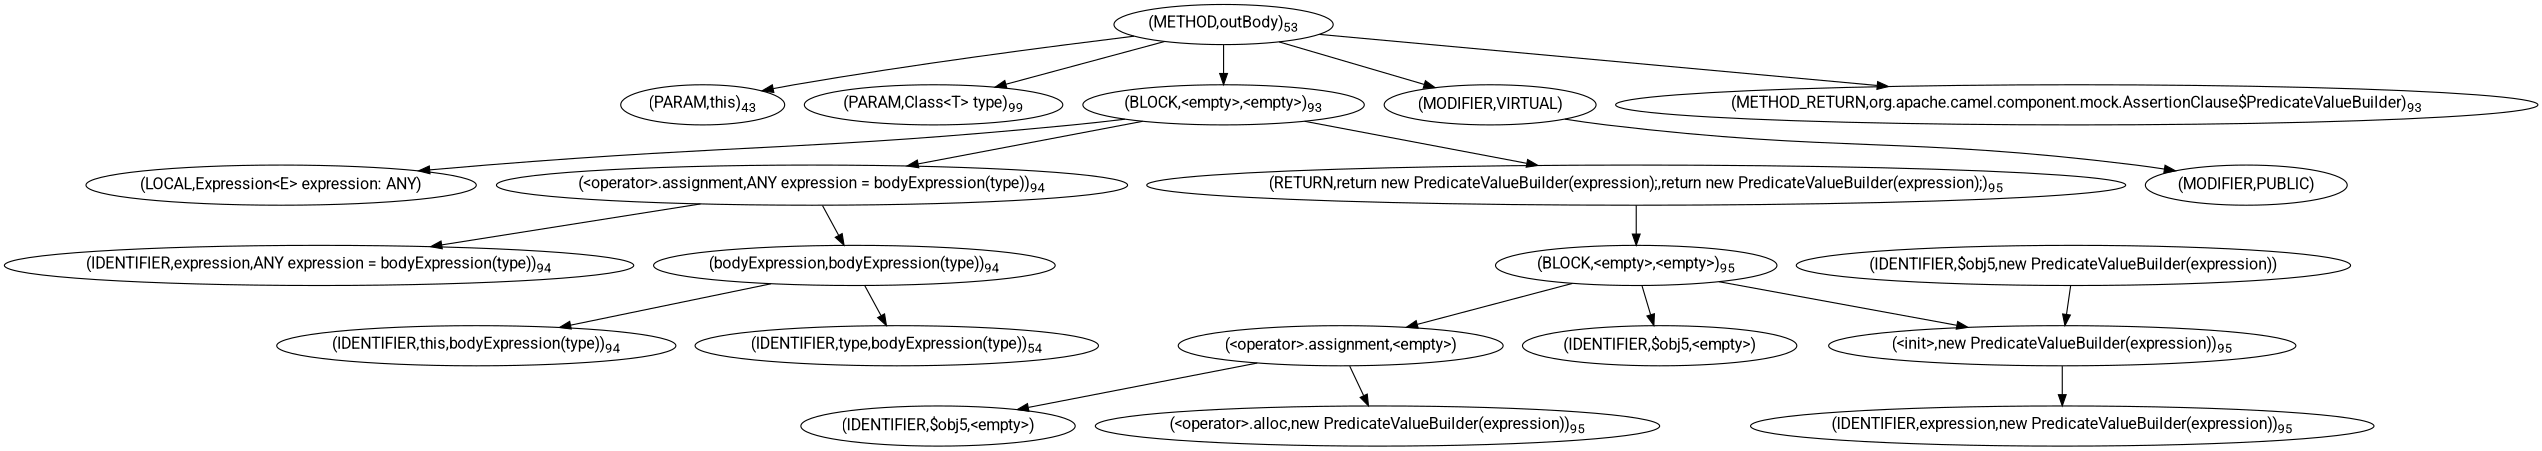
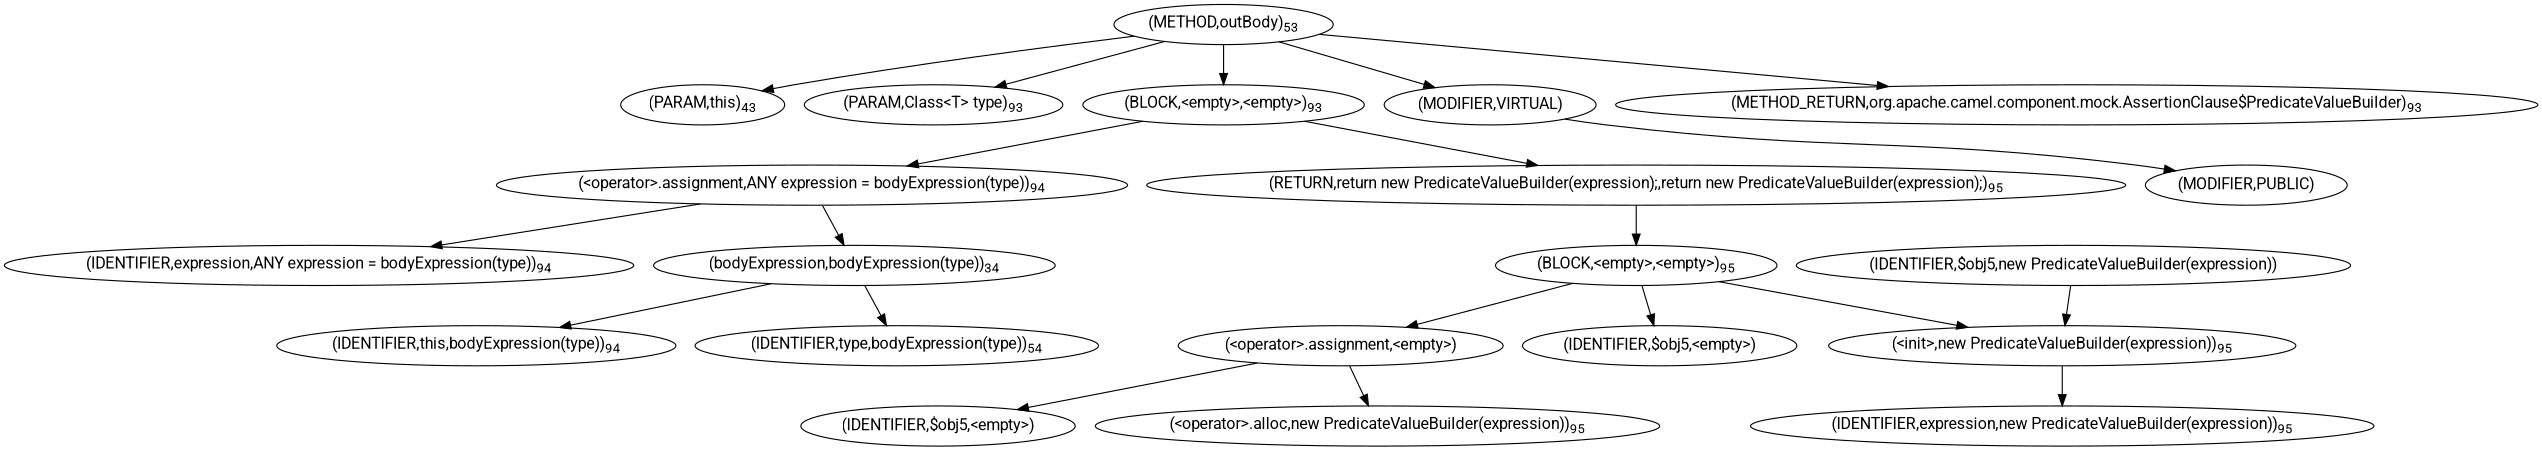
node "(PARAM,Class<T> type)": text "99" -> "93"
node "(LOCAL,Expression<E> expression: ANY)": removed
node "(bodyExpression,bodyExpression(type))": text "94" -> "34"
